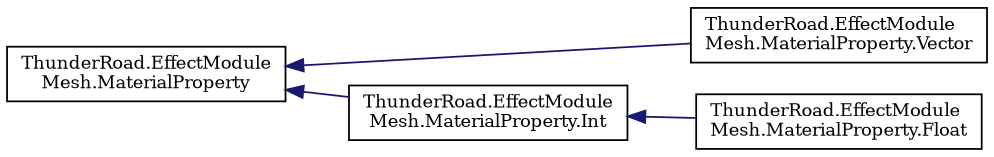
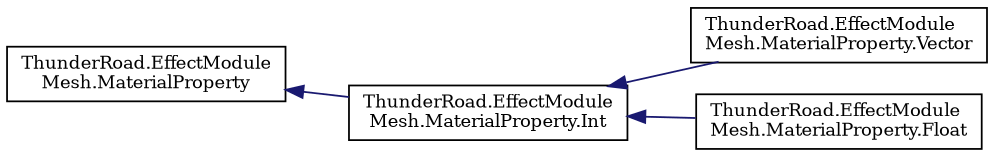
edge "ThunderRoad.EffectModule Mesh.MaterialProperty.Vector" -> "ThunderRoad.EffectModule Mesh.MaterialProperty": now "ThunderRoad.EffectModule Mesh.MaterialProperty.Vector" -> "ThunderRoad.EffectModule Mesh.MaterialProperty.Int"
